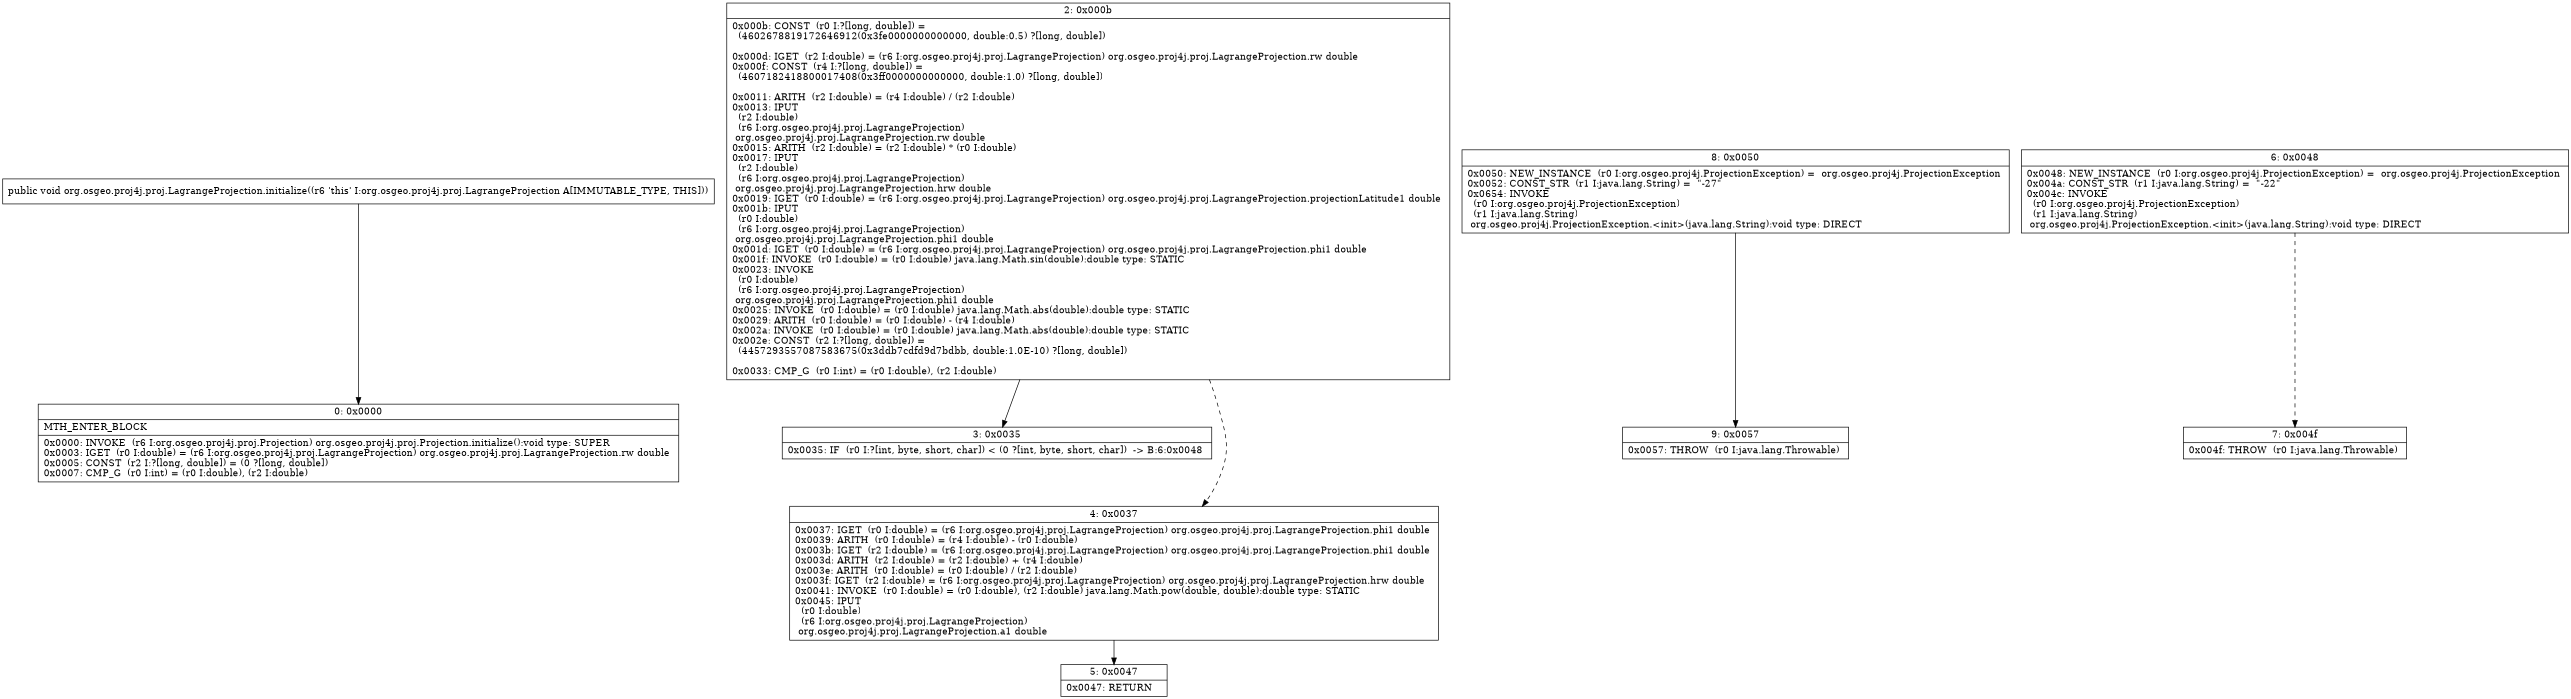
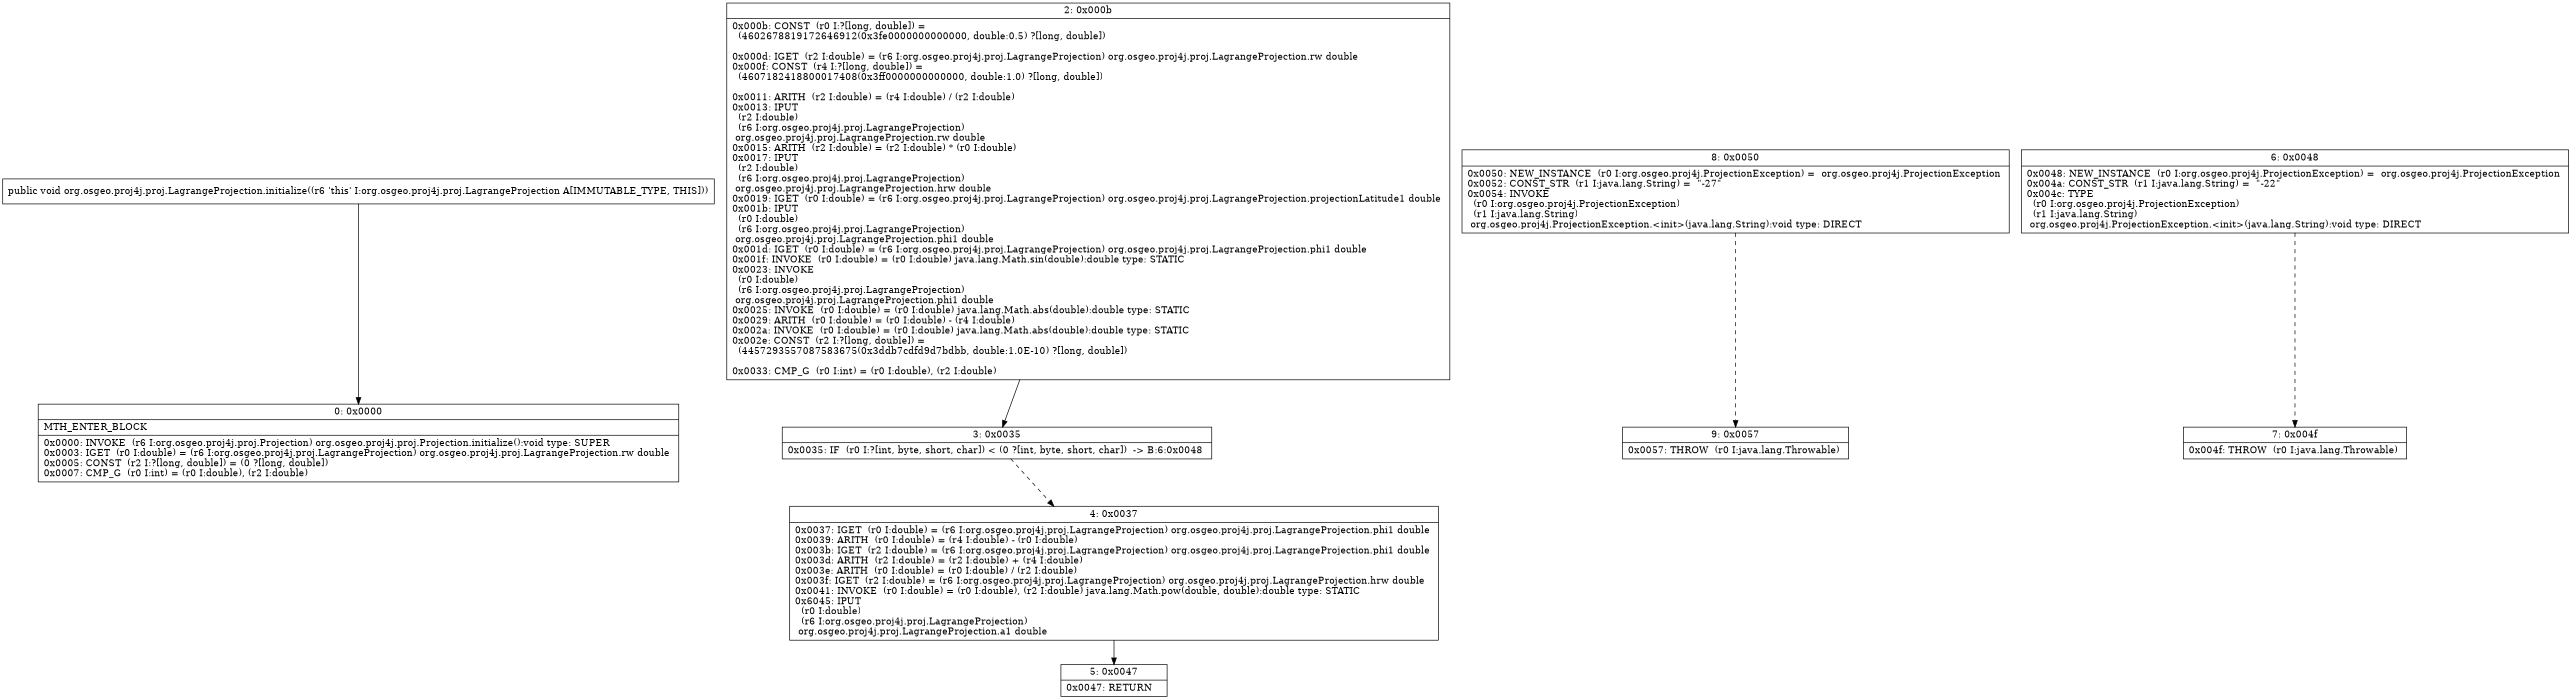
node "8: 0x0050": text "0x0654: INVOKE" -> "0x0054: INVOKE"
node "6: 0x0048": text "0x004c: INVOKE" -> "0x004c: TYPE"
edge "8: 0x0050" -> "9: 0x0057": style solid -> dashed
edge "2: 0x000b" -> "4: 0x0037": now "3: 0x0035" -> "4: 0x0037"
node "4: 0x0037": text "0x0045: IPUT" -> "0x6045: IPUT"
